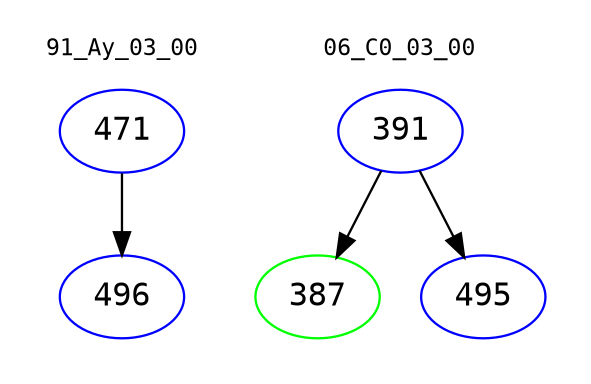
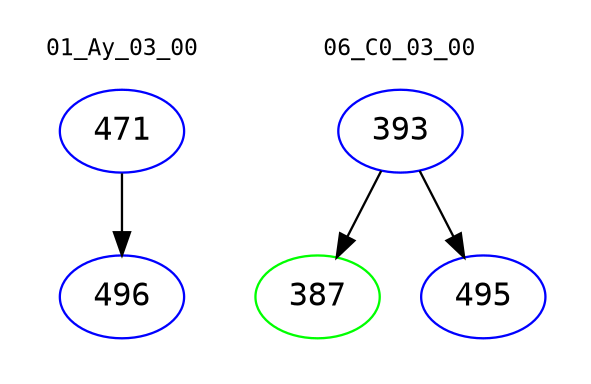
cluster "91_Ay_03_00": label "91_Ay_03_00" -> "01_Ay_03_00"
node "391": label "391" -> "393"
